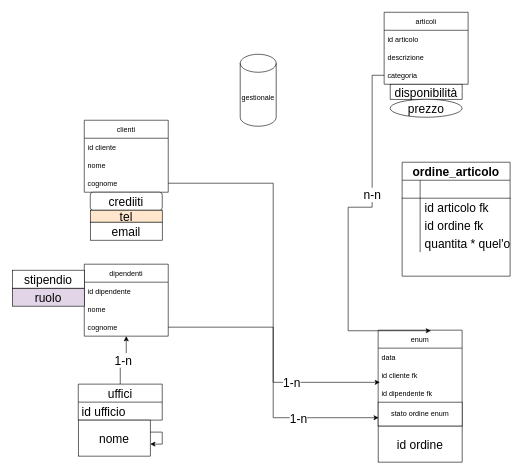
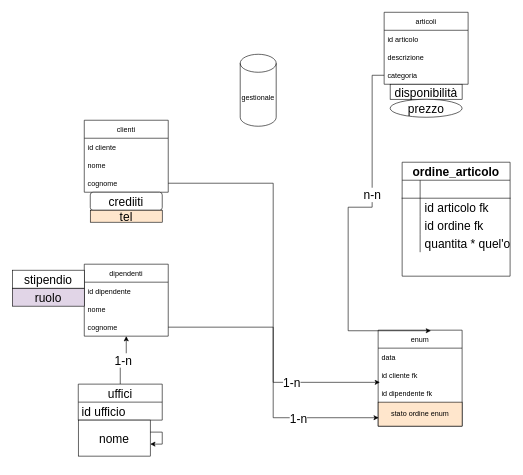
node "email": removed
node "stato ordine enum": fillcolor #ffffff -> #ffe6cc
node "id ordine": removed
